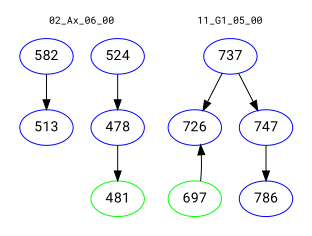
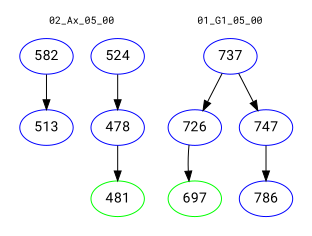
cluster "02_Ax_06_00": label "02_Ax_06_00" -> "02_Ax_05_00"
cluster "11_G1_05_00": label "11_G1_05_00" -> "01_G1_05_00"
edge "697" -> "726": reversed
